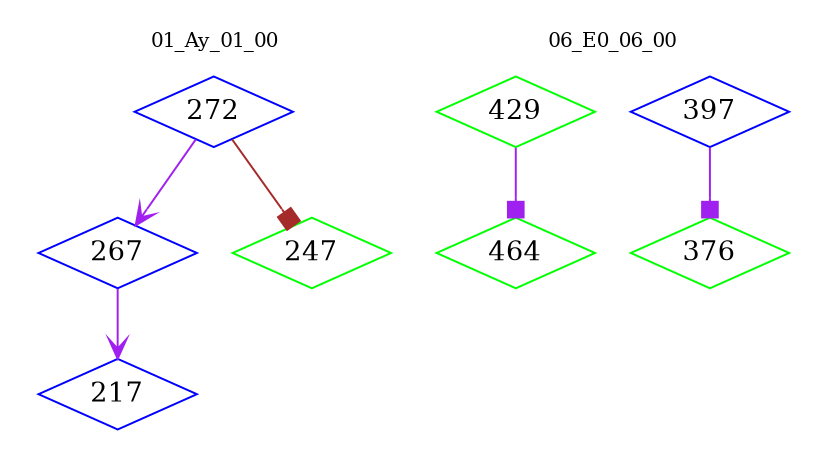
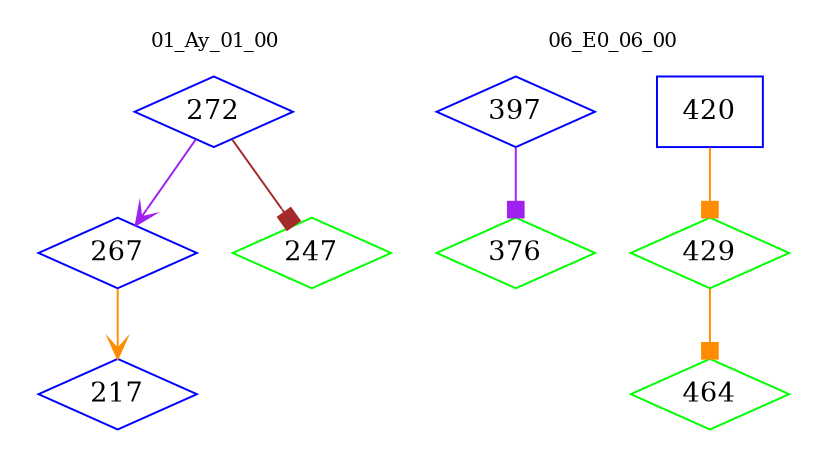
node "420": added
edge "429" -> "464": color purple -> darkorange
edge "267" -> "217": color purple -> darkorange
